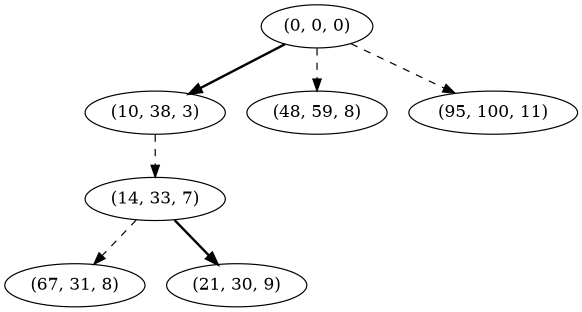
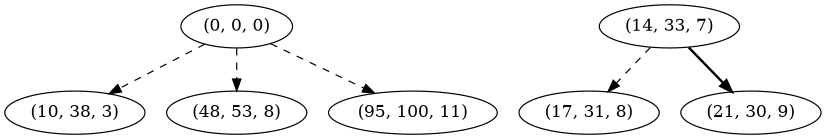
edge "(0, 0, 0)" -> "(10, 38, 3)": style bold -> dashed
node "(48, 59, 8)": label "(48, 59, 8)" -> "(48, 53, 8)"
edge "(10, 38, 3)" -> "(14, 33, 7)": removed
node "(67, 31, 8)": label "(67, 31, 8)" -> "(17, 31, 8)"
